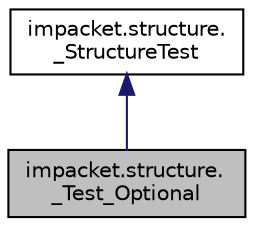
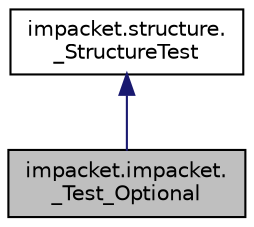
node "impacket.structure. _Test_Optional": label "impacket.structure. _Test_Optional" -> "impacket.impacket. _Test_Optional"
